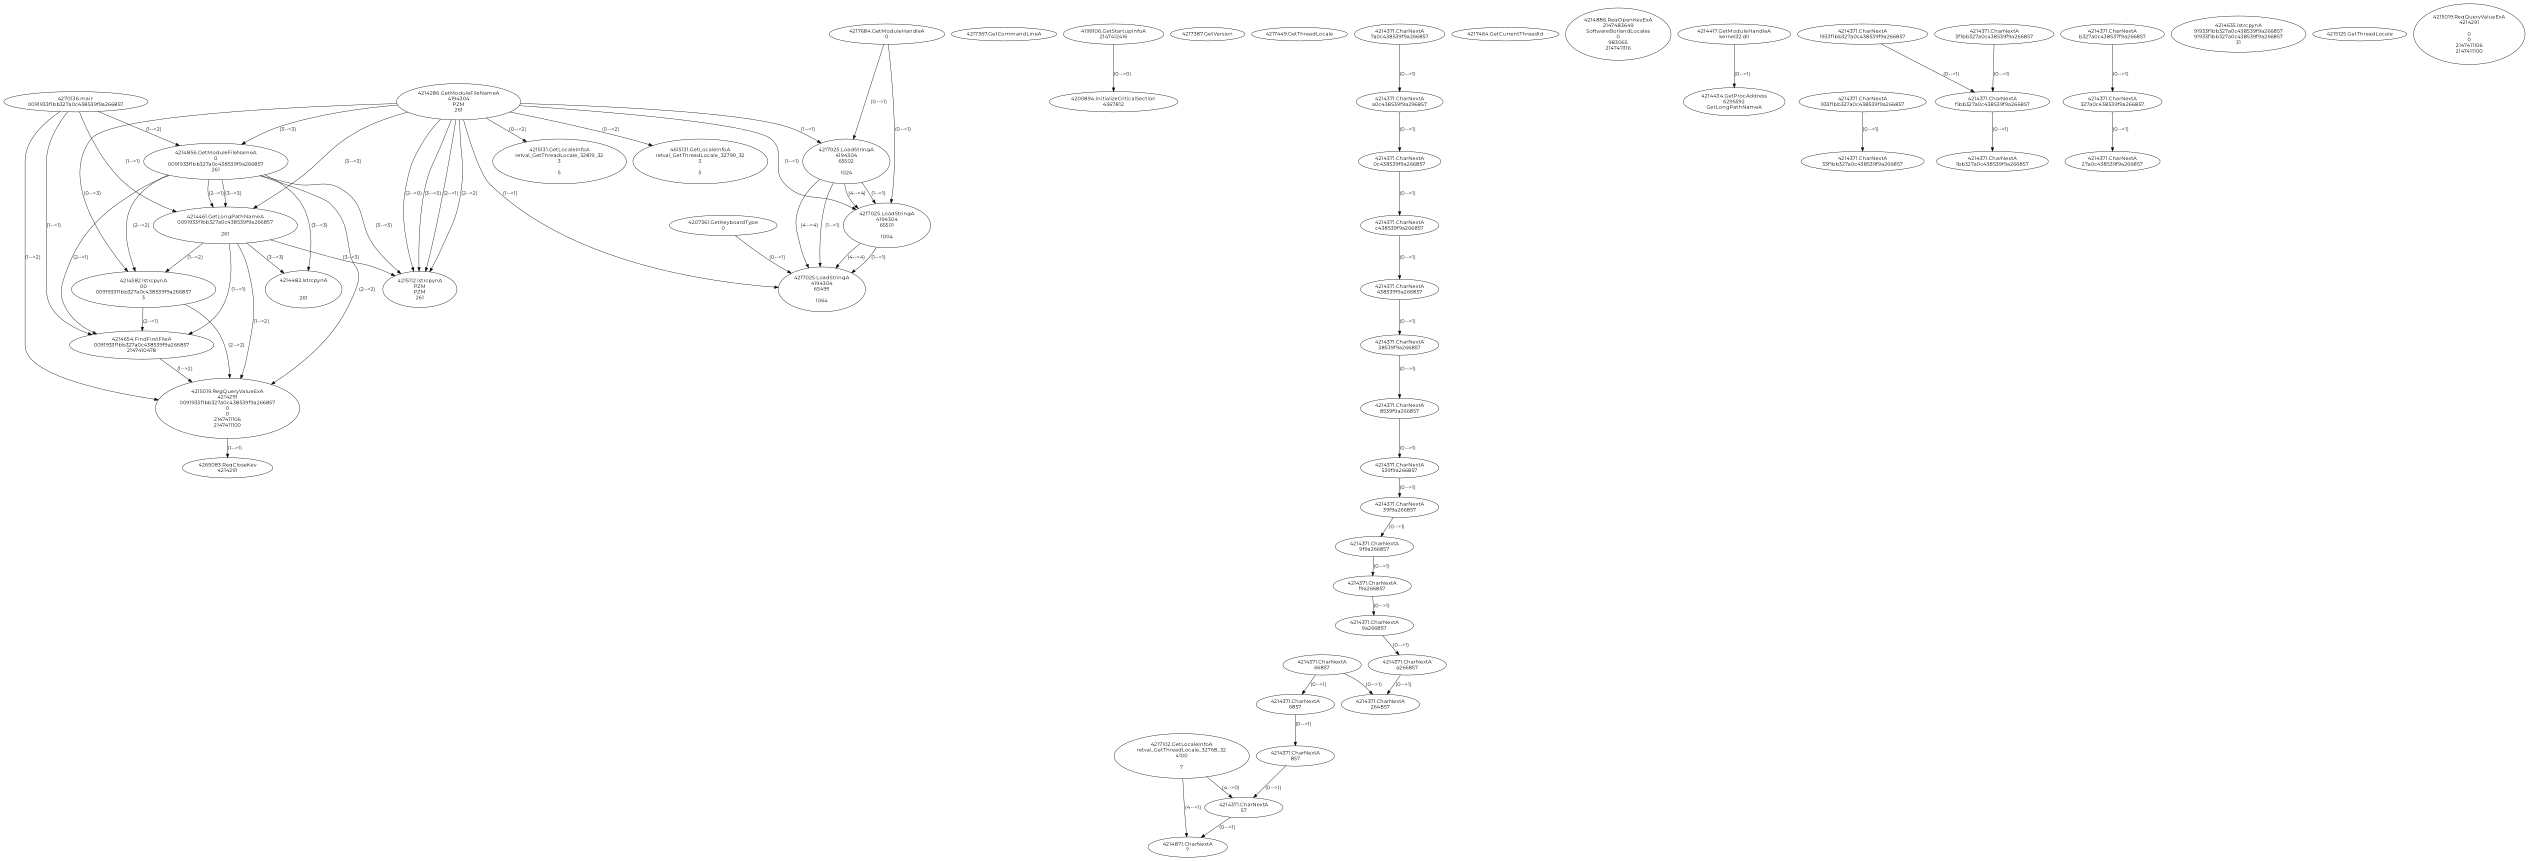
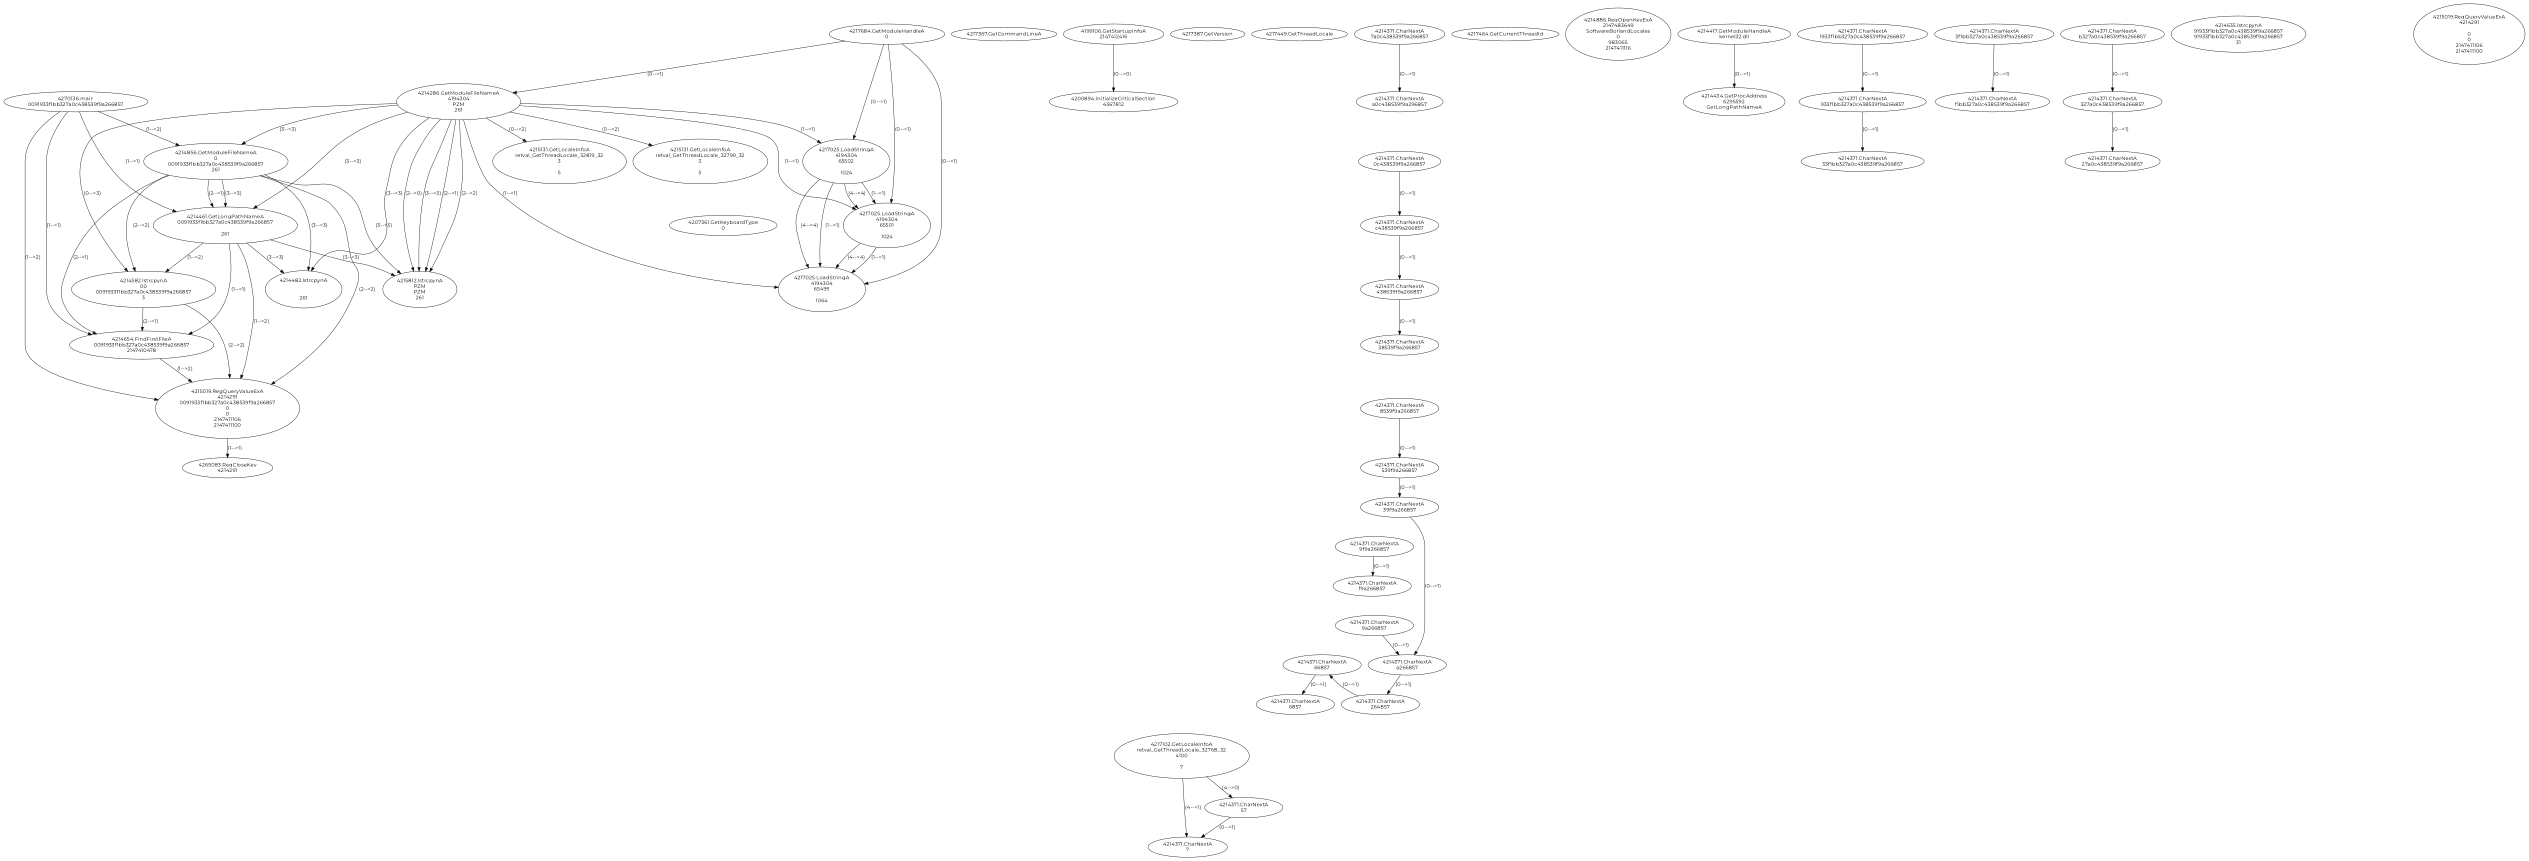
node "4214371.CharNextA b327a0c438537f9a266857": label "4214371.CharNextA b327a0c438537f9a266857" -> "4214371.CharNextA b327a0c438539f9a266857"
node "4215125.GetThreadLocale": removed
edge "4217684.GetModuleHandleA 0" -> "4214286.GetModuleFileNameA 4194304 PZM 261": added, label "(0-->1)"
edge "4214371.CharNextA 1933f1bb327a0c438539f9a266857" -> "4214371.CharNextA f1bb327a0c438539f9a266857": now "4214371.CharNextA 1933f1bb327a0c438539f9a266857" -> "4214371.CharNextA 933f1bb327a0c438539f9a266857"
edge "4214371.CharNextA a0c438539f9a296857" -> "4214371.CharNextA 0c438539f9a266857": removed, label "(0-->1)"
node "4615131.GetLocaleInfoA retval_GetThreadLocale_32799_32 3 5": label "4615131.GetLocaleInfoA retval_GetThreadLocale_32799_32 3 5" -> "4215131.GetLocaleInfoA retval_GetThreadLocale_32799_32 3 5"
node "4214371.CharNextA 1bb327a0c438539f9a266857": removed
edge "4214286.GetModuleFileNameA 4194304 PZM 261" -> "4214482.lstrcpynA 261": added, label "(3-->3)"
node "4217025.LoadStringA 4194304 65501 1004": label "4217025.LoadStringA 4194304 65501 1004" -> "4217025.LoadStringA 4194304 65501 1024"
edge "4207361.GetKeyboardType 0" -> "4217025.LoadStringA 4194304 65499 1064": now "4217684.GetModuleHandleA 0" -> "4217025.LoadStringA 4194304 65499 1064"
node "4215112.lstrcpynA PZM PZM 261": label "4215112.lstrcpynA PZM PZM 261" -> "4215812.lstrcpynA PZM PZM 261"
node "4214371.CharNextA 438539f9a266857": label "4214371.CharNextA 438539f9a266857" -> "4214371.CharNextA 438639f9a266857"
edge "4214371.CharNextA 38539f9a266857" -> "4214371.CharNextA 8539f9a266857": removed, label "(0-->1)"
edge "4214371.CharNextA 39f9a266857" -> "4214371.CharNextA 9f9a266857": now "4214371.CharNextA 39f9a266857" -> "4214371.CharNextA a266857"
edge "4214371.CharNextA f9a266857" -> "4214371.CharNextA 9a266857": removed, label "(0-->1)"
edge "4214371.CharNextA 66857" -> "4214371.CharNextA 264857": reversed
node "4214371.CharNextA 857": removed
node "4214871.CharNextA 7": label "4214871.CharNextA 7" -> "4214371.CharNextA 7"
